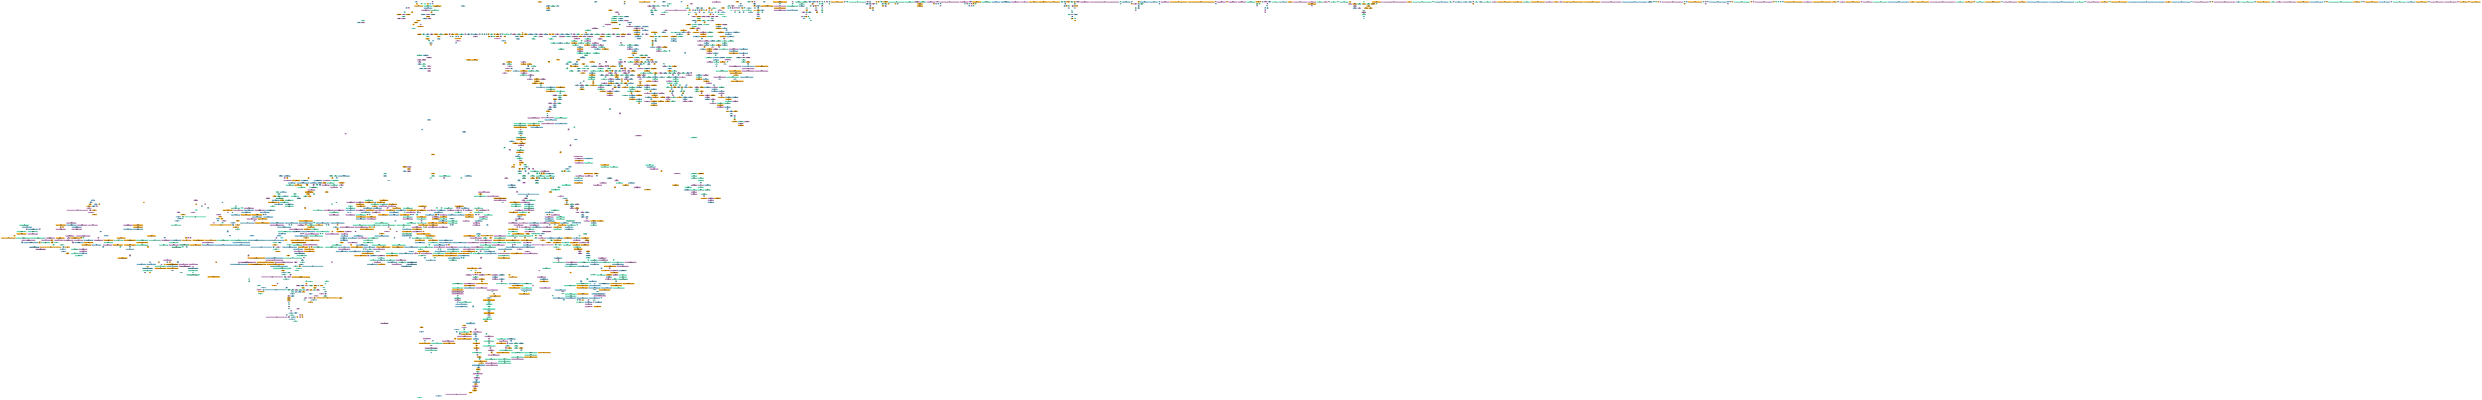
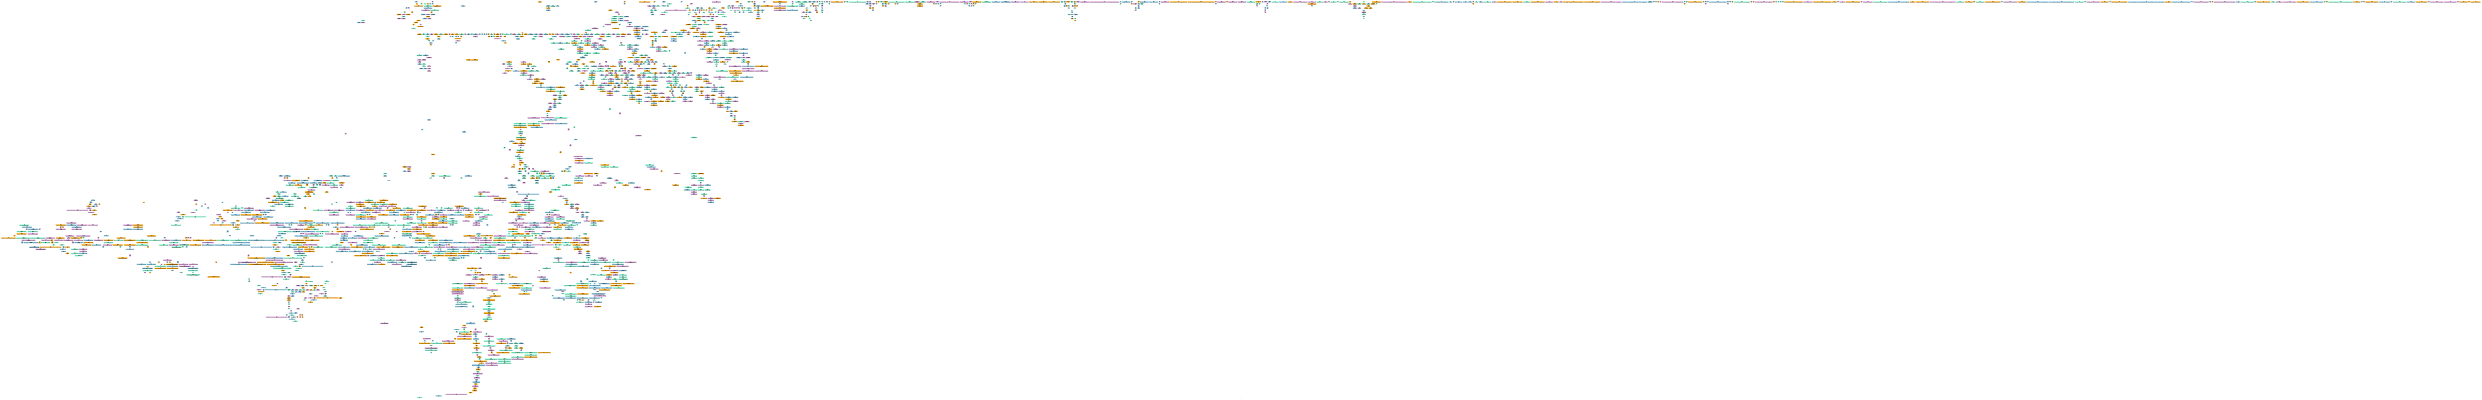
node "NodeID: 613": fillcolor aquamarine -> plum
